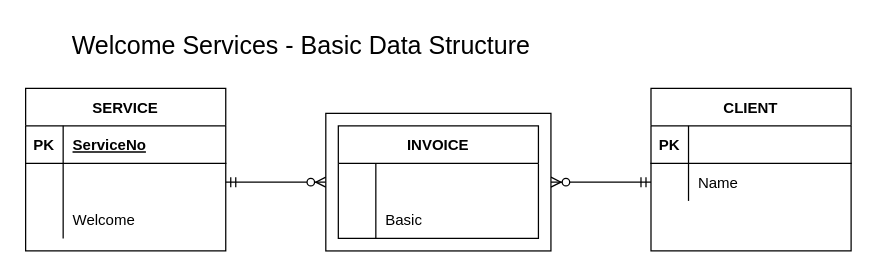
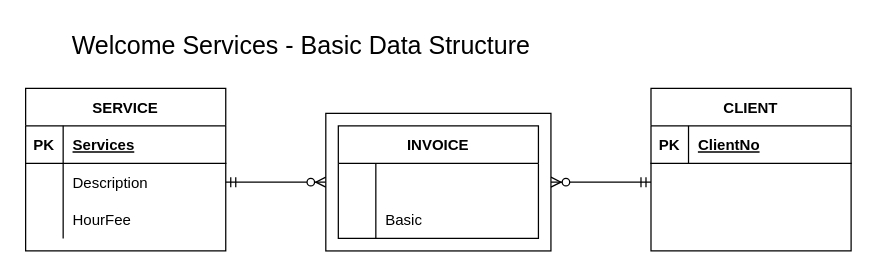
node "ClientNo": added
node "ServiceNo": label "ServiceNo" -> "Services"
node "Description": added
node "Name": removed
node "Welcome": label "Welcome" -> "HourFee"
